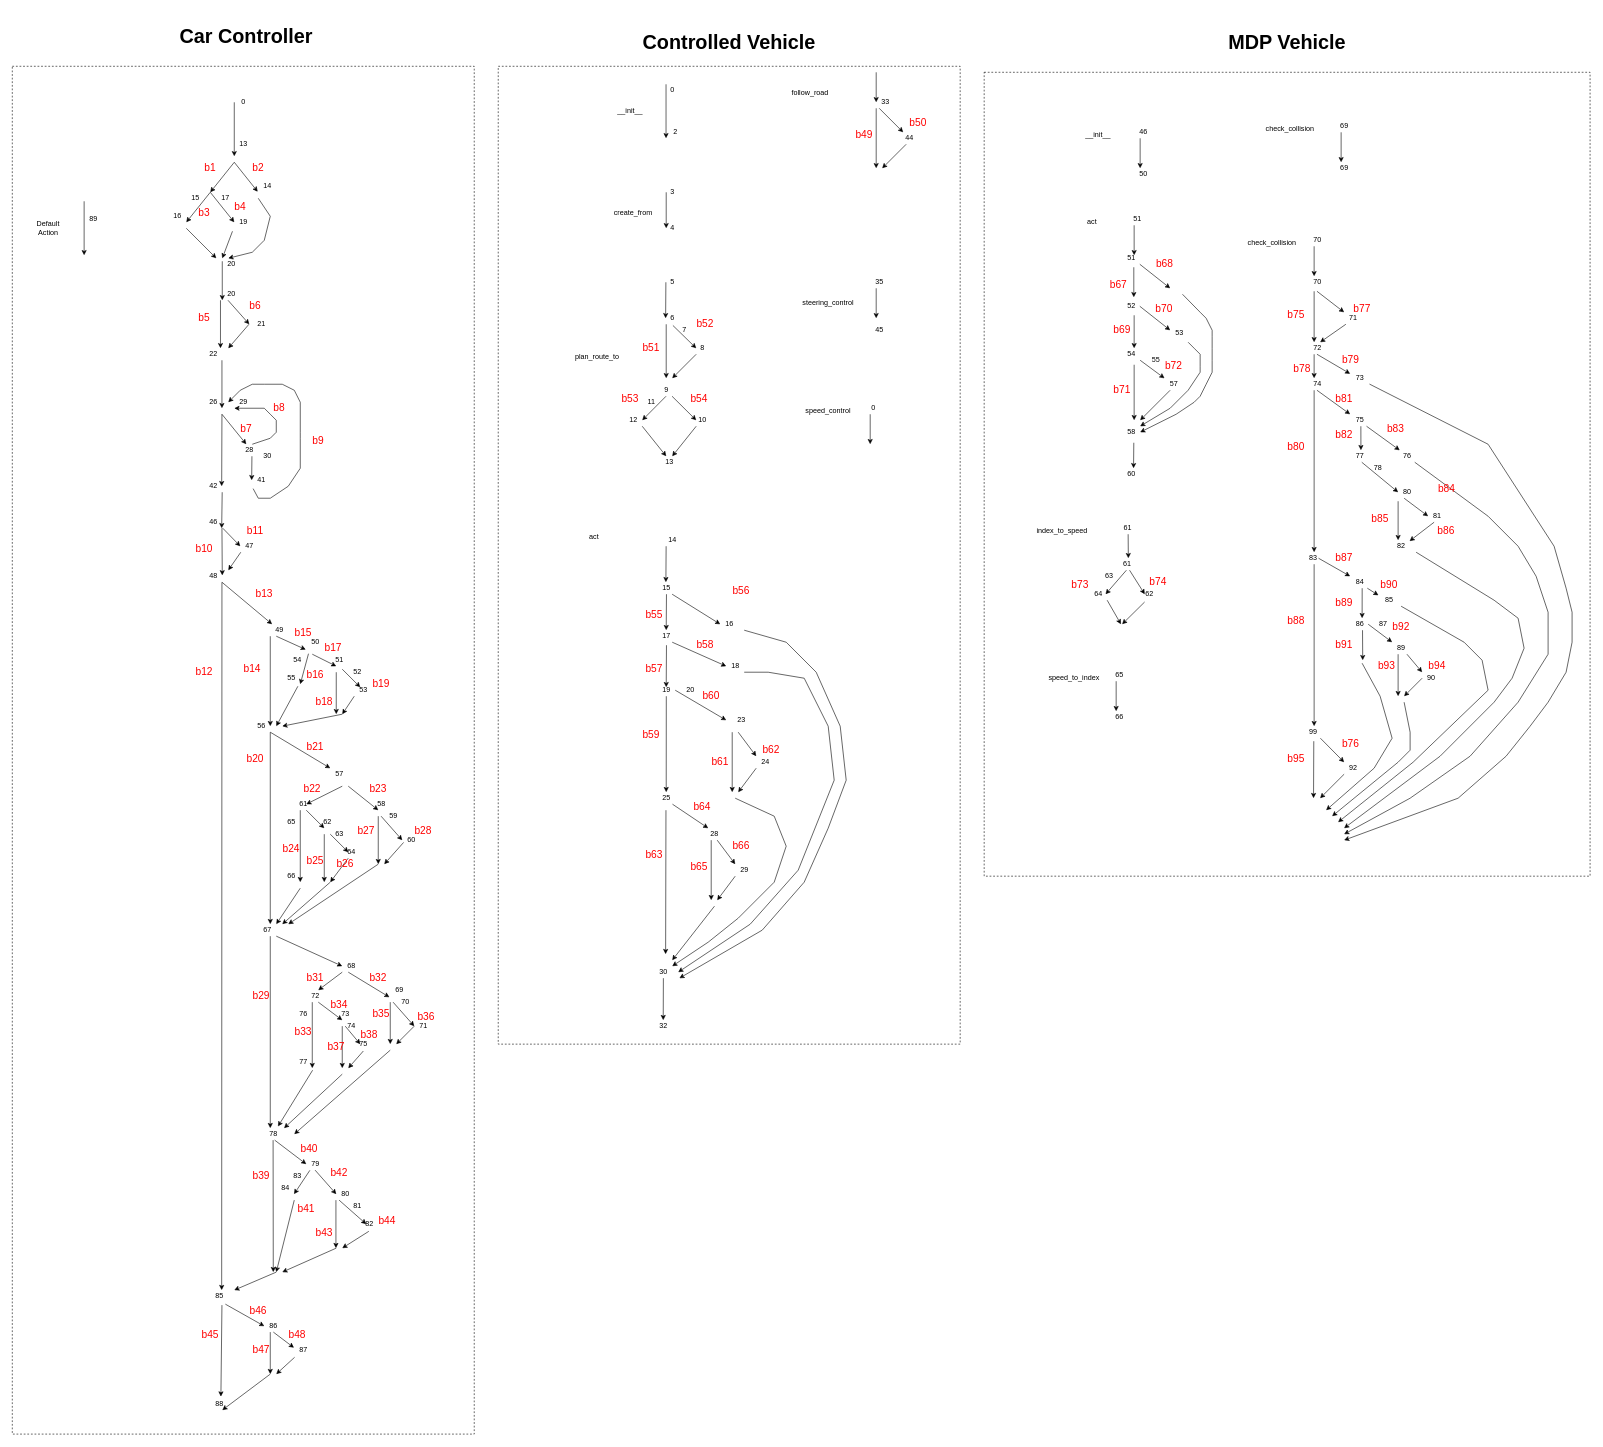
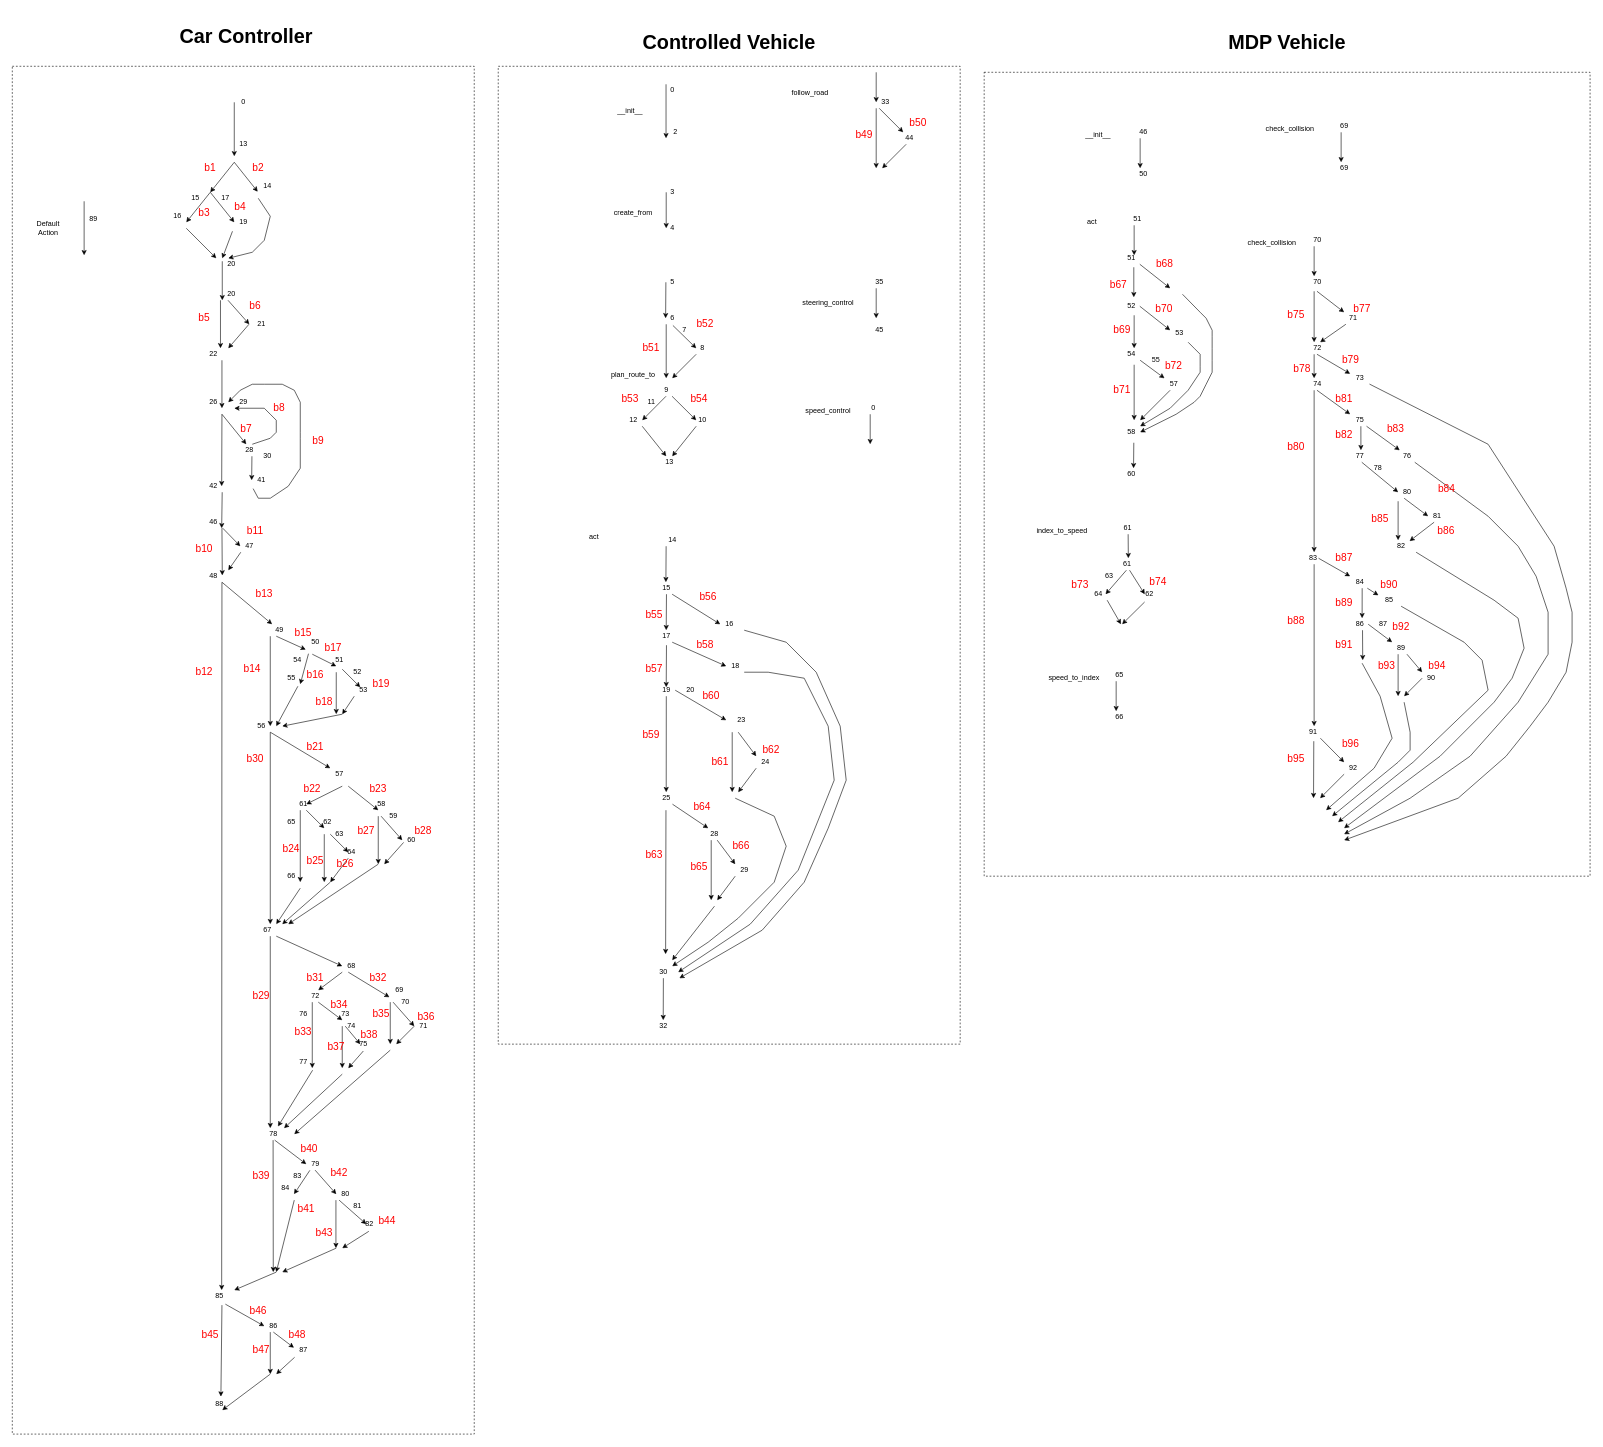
node "plan_route_to": moved (597, 357) -> (633, 375)
node "b56": moved (741, 591) -> (708, 597)
node "99": label "99" -> "91"
node "b76": label "b76" -> "b96"
node "b20": label "b20" -> "b30"
